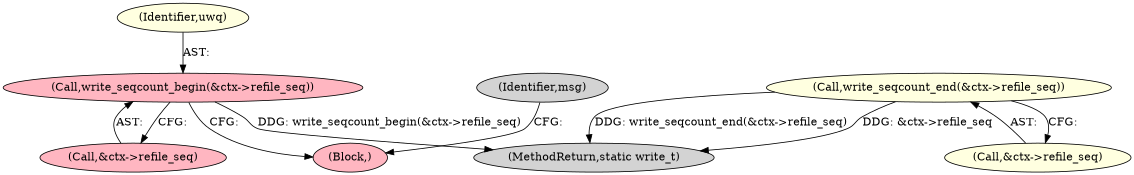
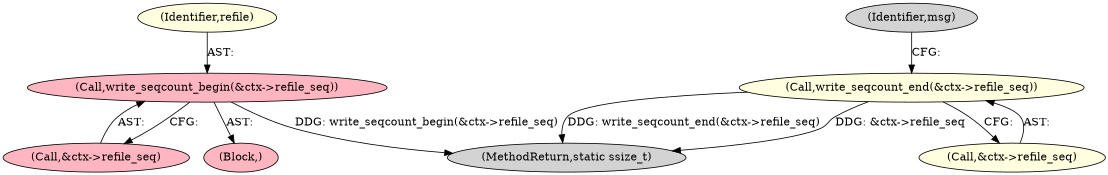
node "(Identifier,uwq)": label "(Identifier,uwq)" -> "(Identifier,refile)"
edge "(Call,write_seqcount_begin(&ctx->refile_seq))" -> "(Block,)": label "CFG: " -> "AST: "
edge "(Identifier,msg)" -> "(Block,)": now "(Identifier,msg)" -> "(Call,write_seqcount_end(&ctx->refile_seq))"
node "(MethodReturn,static write_t)": label "(MethodReturn,static write_t)" -> "(MethodReturn,static ssize_t)"
